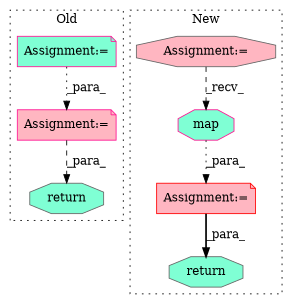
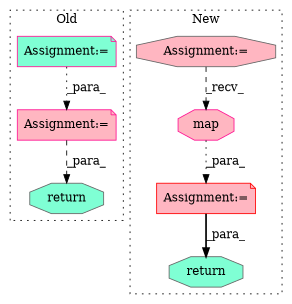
node "map": fillcolor aquamarine -> lightpink
